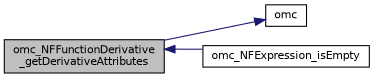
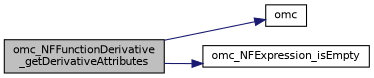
edge "omc_NFExpression_isEmpty" -> "omc_NFFunctionDerivative _getDerivativeAttributes": reversed
